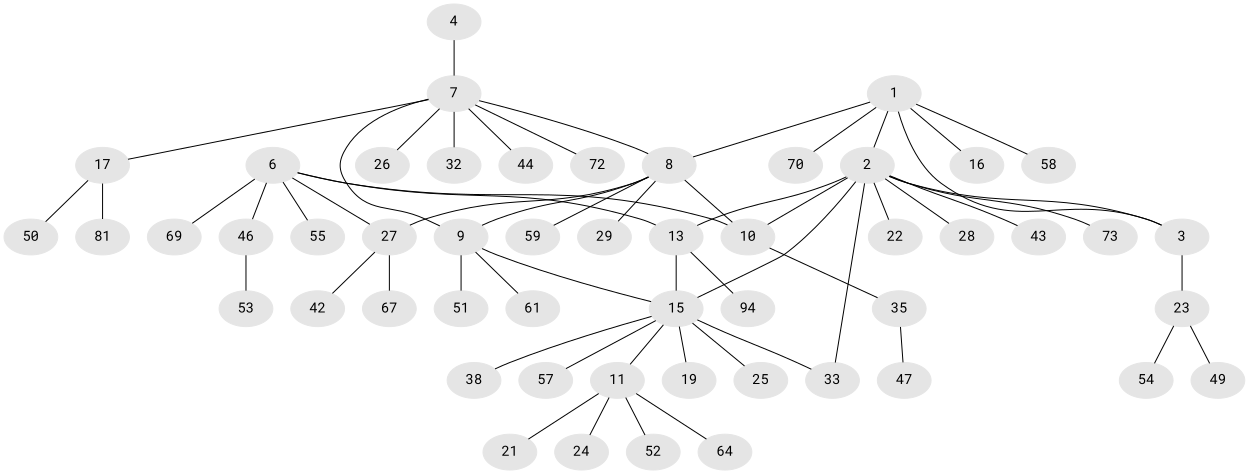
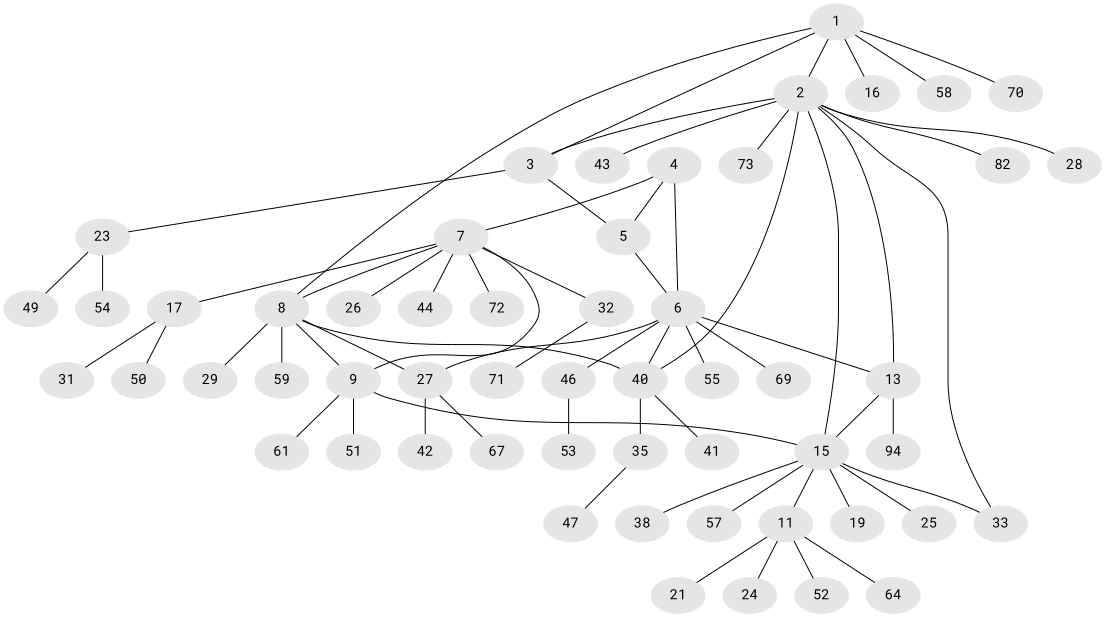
node "81": label "81" -> "31"
node "5": added
edge "4" -- "6": added
node "10": label "10" -> "40"
node "22": label "22" -> "82"
node "71": added
node "41": added
